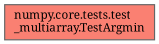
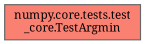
node "numpy.core.tests.test _multiarray.TestArgmin": label "numpy.core.tests.test _multiarray.TestArgmin" -> "numpy.core.tests.test _core.TestArgmin"
